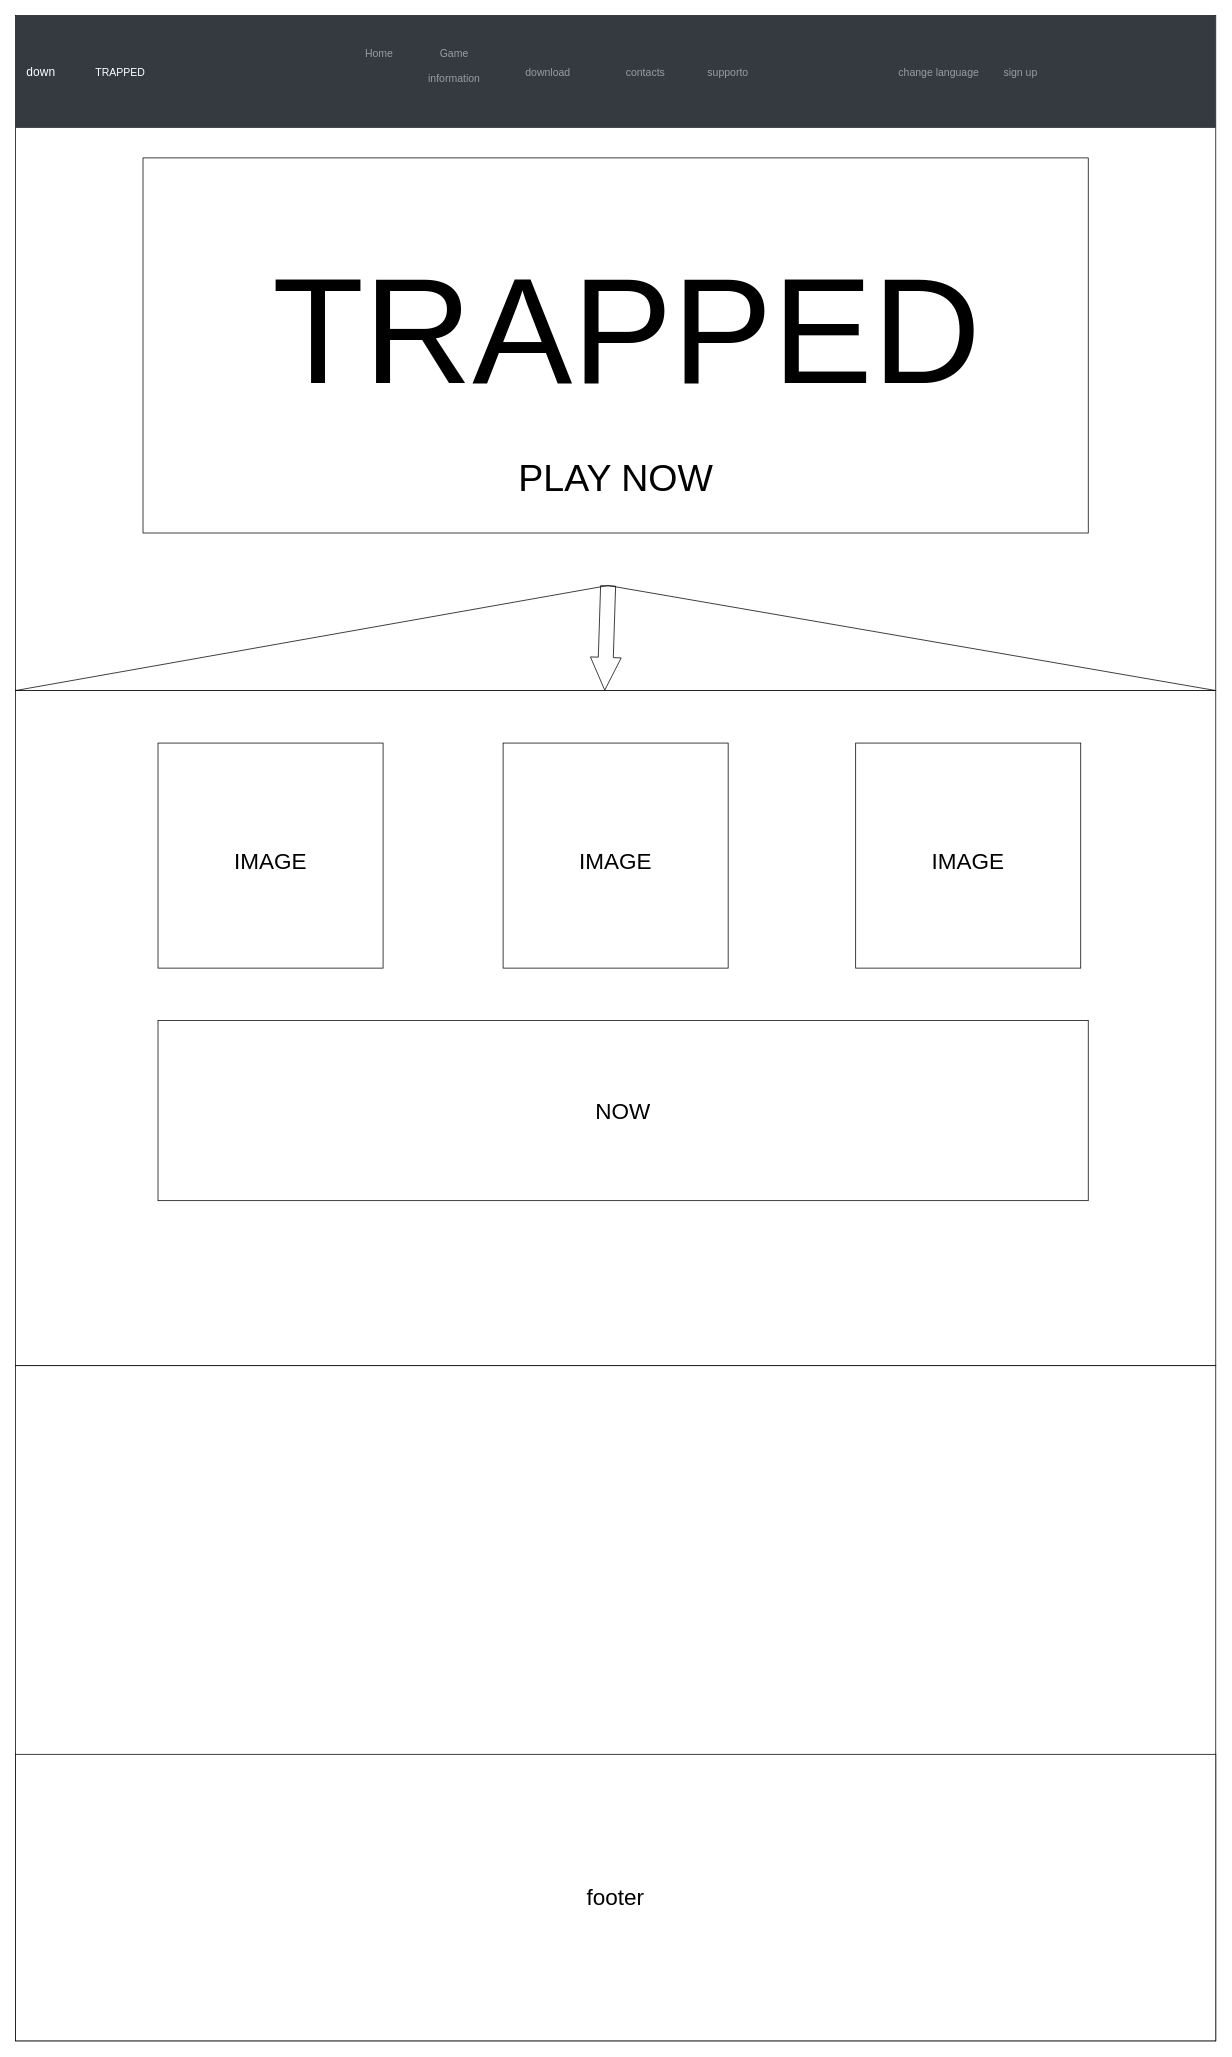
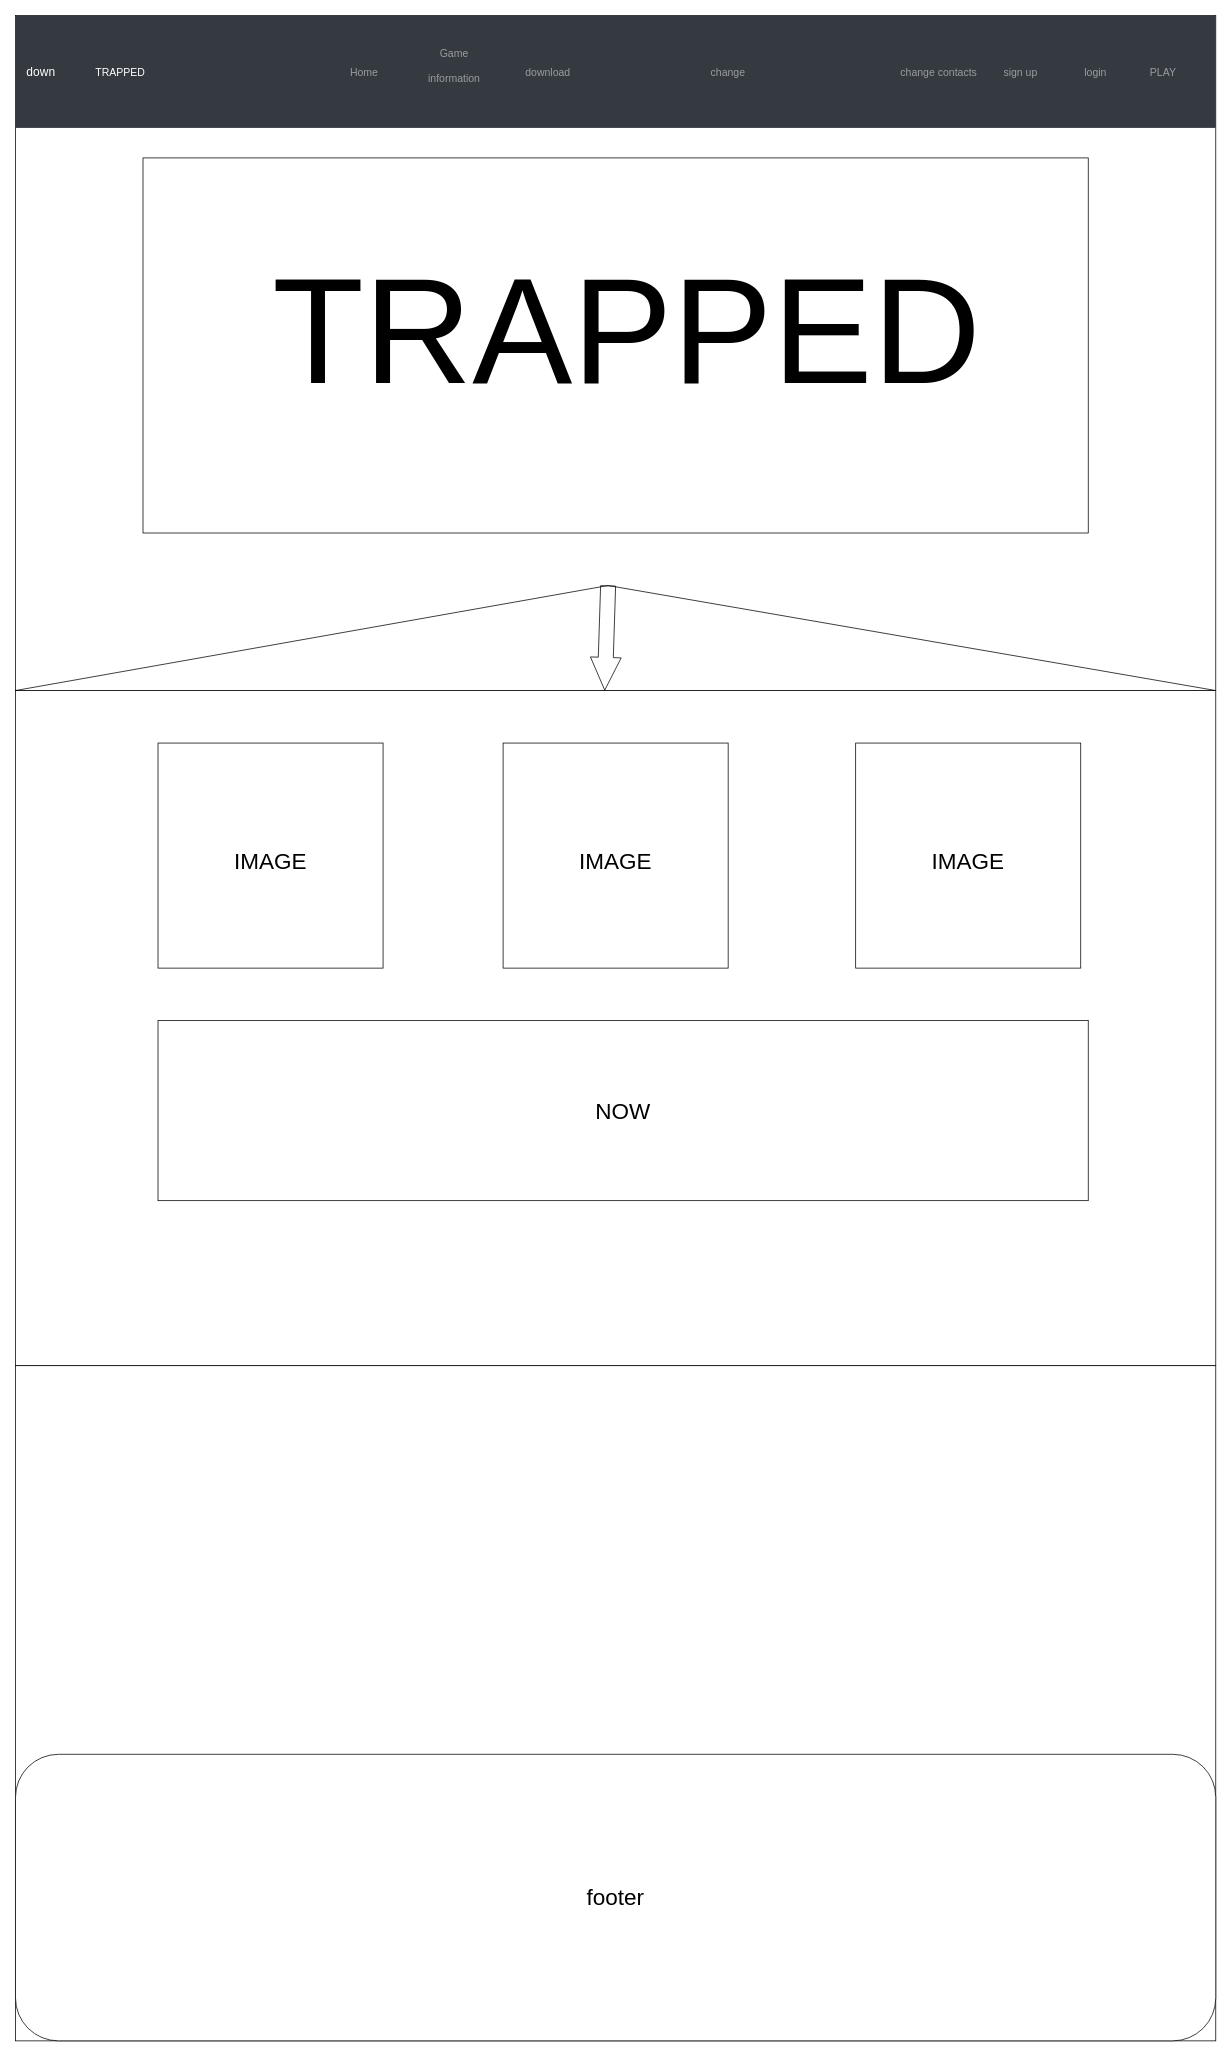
node "Home": moved (379, 53) -> (364, 72)
node "contacts": removed
node "supporto": label "supporto" -> "change"
node "change language": label "change language" -> "change contacts"
node "login": added
node "PLAY": added
node "PLAY NOW": removed
node "footer": shape rectangle -> rounded rectangle
